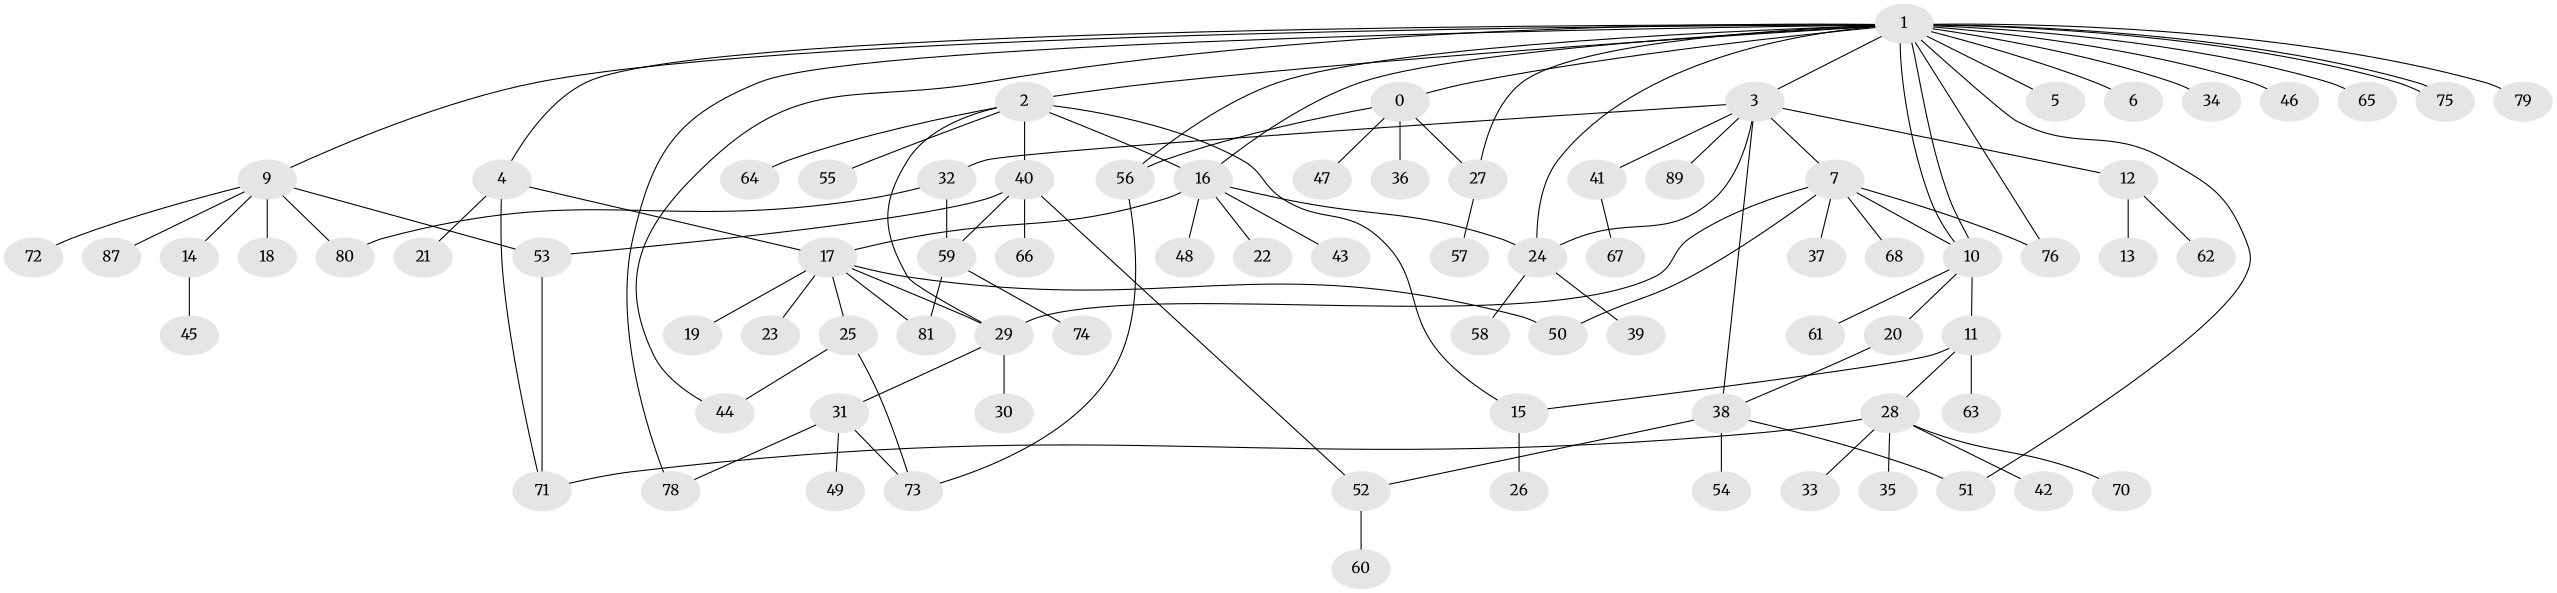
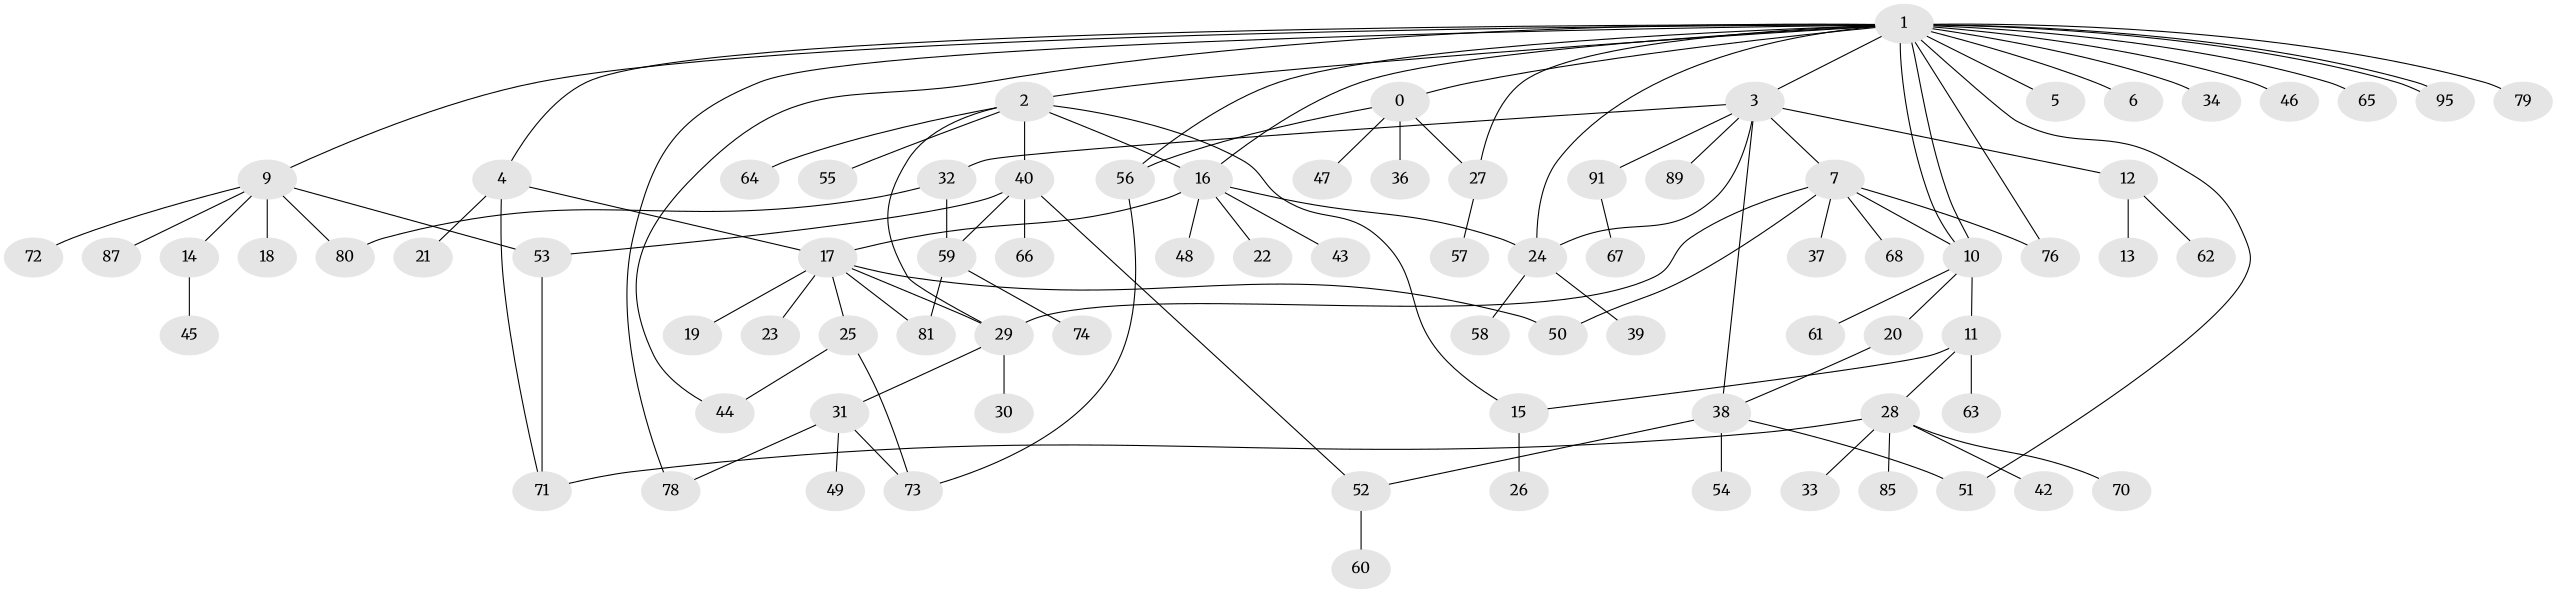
node "75": label "75" -> "95"
node "41": label "41" -> "91"
node "35": label "35" -> "85"
